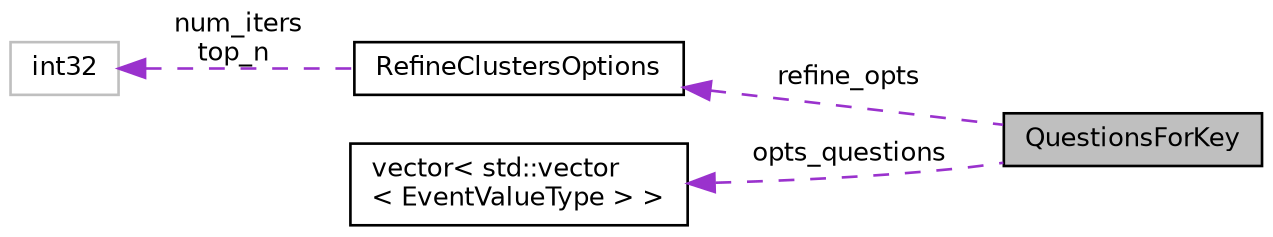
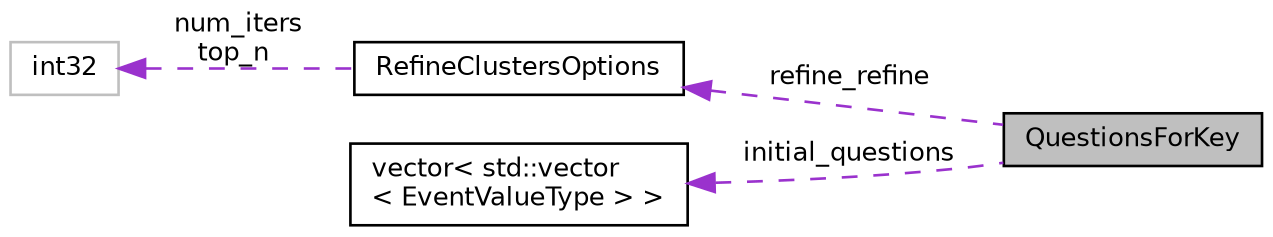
edge "QuestionsForKey" -> "RefineClustersOptions": label " refine_opts" -> " refine_refine"
edge "QuestionsForKey" -> "vector< std::vector < EventValueType > >": label " opts_questions" -> " initial_questions"
